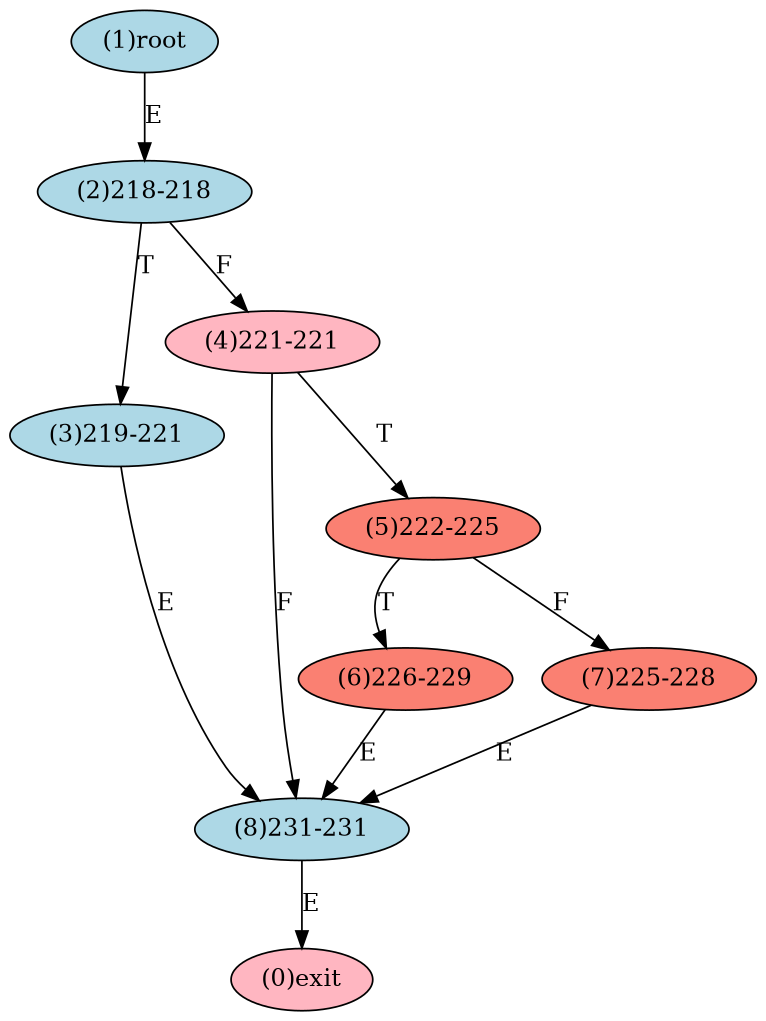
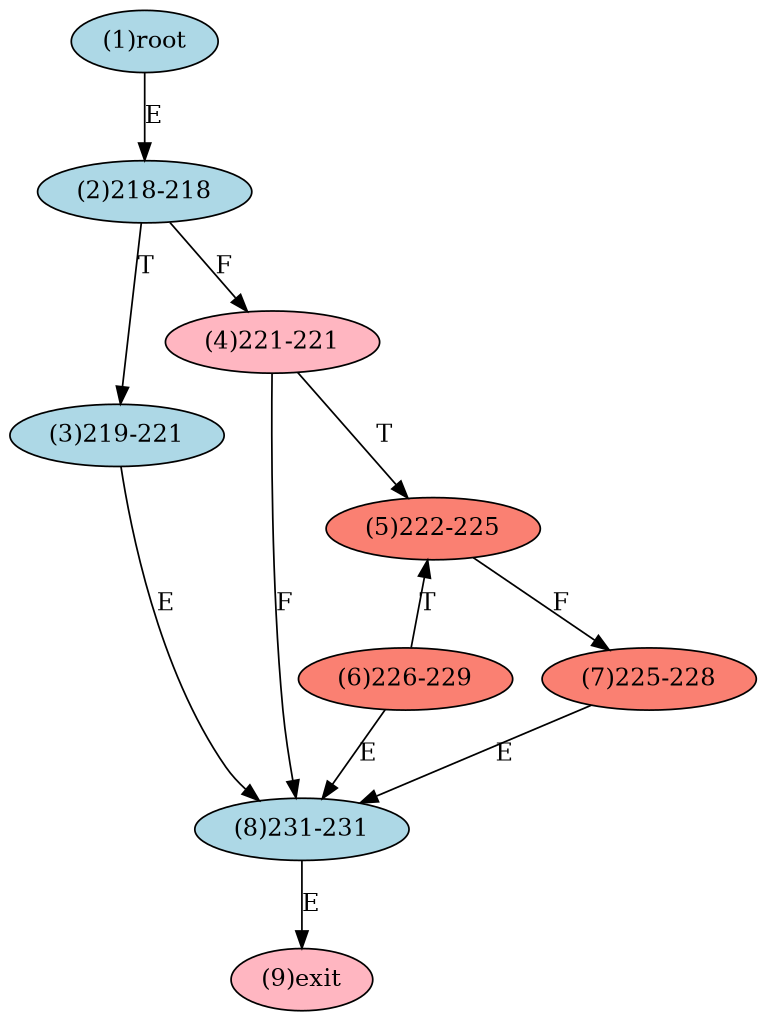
edge "(5)222-225" -> "(6)226-229": reversed
node "(0)exit": label "(0)exit" -> "(9)exit"
